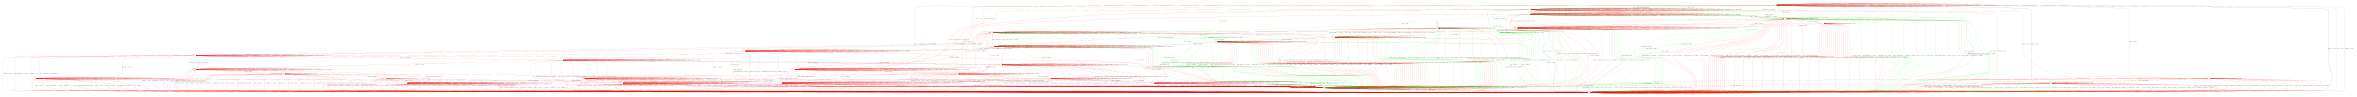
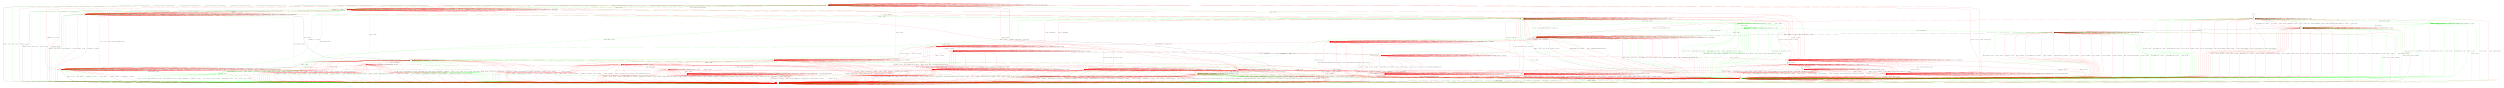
edge "g" -> "c": now "g" -> "h"
edge "q" -> "p": reversed
